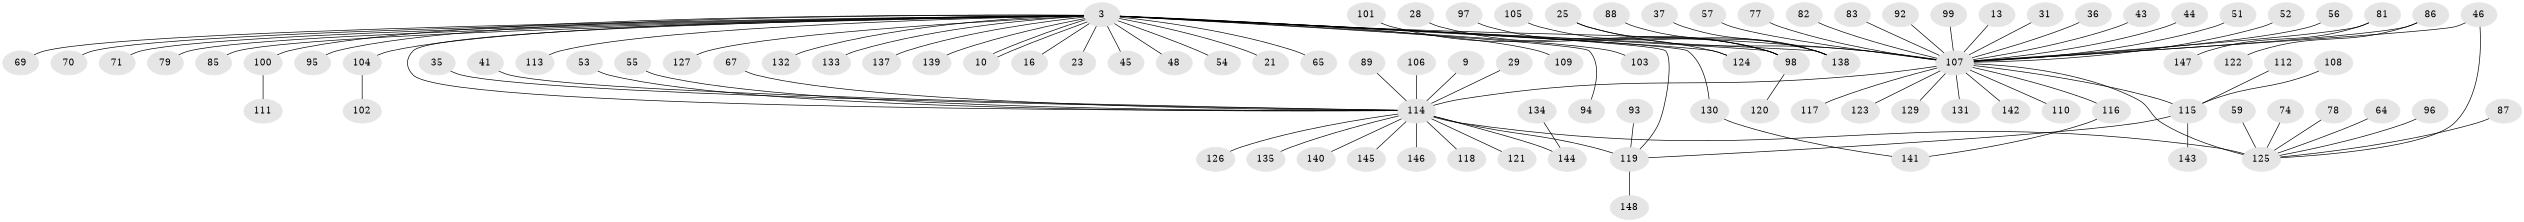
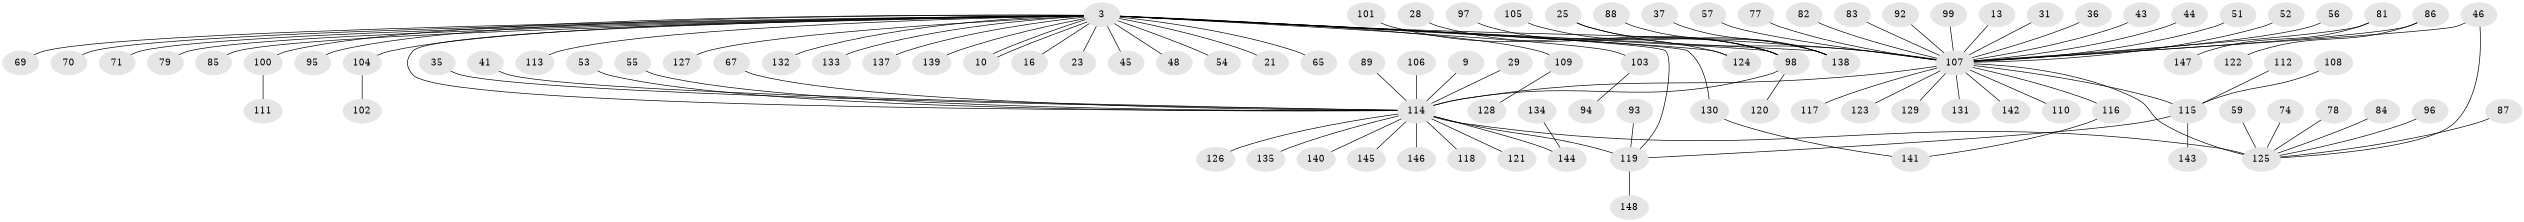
edge "3" -- "94": now "103" -- "94"
edge "98" -- "114": added
node "128": added
node "64": label "64" -> "84"
